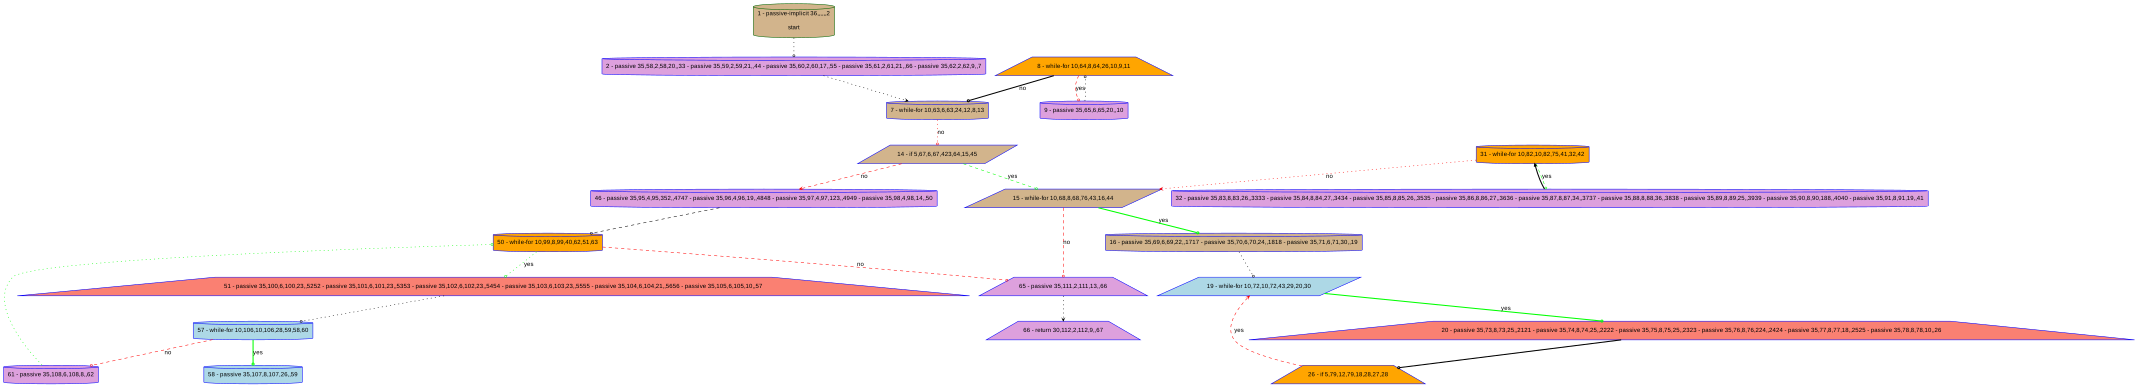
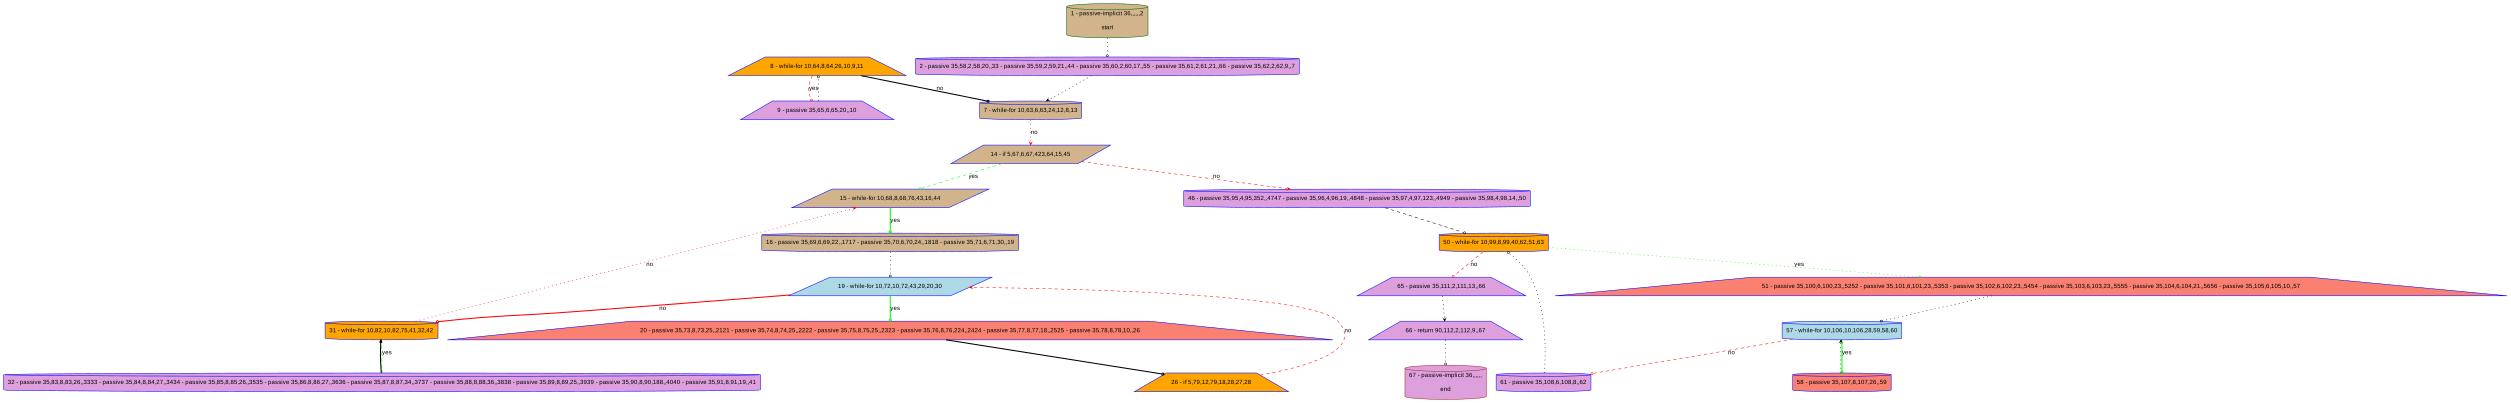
node "9 - passive 35,65,6,65,20,,10": shape cylinder -> trapezium
edge "7 - while-for 10,63,6,63,24,12,8,13" -> "14 - if 5,67,6,67,423,64,15,45": arrowhead odot -> vee
edge "15 - while-for 10,68,8,68,76,43,16,44" -> "65 - passive 35,111,2,111,13,,66": removed, label "no"
edge "61 - passive 35,108,6,108,8,,62" -> "50 - while-for 10,99,8,99,40,62,51,63": color #00ff00 -> #000000
edge "19 - while-for 10,72,10,72,43,29,20,30" -> "31 - while-for 10,82,10,82,75,41,32,42": added, label "no"
node "66 - return 30,112,2,112,9,,67": label "66 - return 30,112,2,112,9,,67" -> "66 - return 90,112,2,112,9,,67"
edge "26 - if 5,79,12,79,18,28,27,28" -> "19 - while-for 10,72,10,72,43,29,20,30": label "yes" -> "no"
edge "58 - passive 35,107,8,107,26,,59" -> "57 - while-for 10,106,10,106,28,59,58,60": added
node "58 - passive 35,107,8,107,26,,59": fillcolor lightblue -> salmon
node "67 - passive-implicit 36,,,,,, end": added
